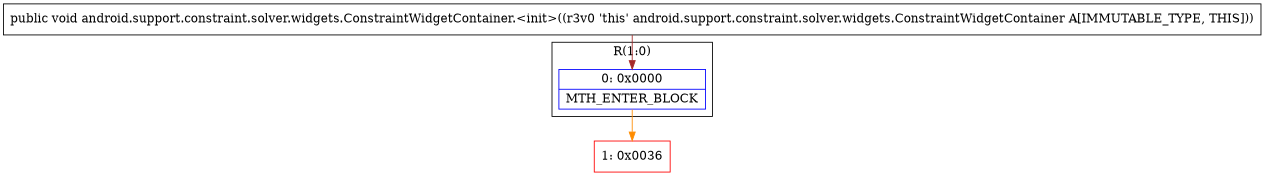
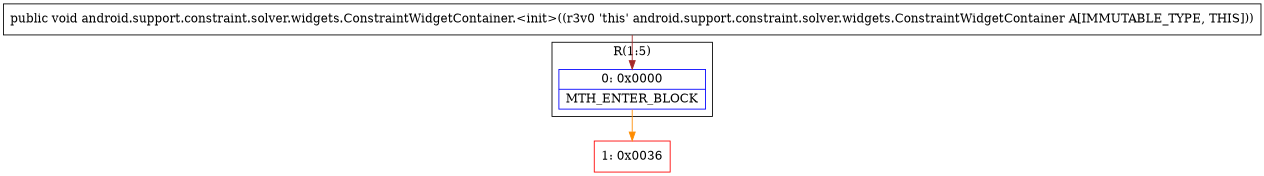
cluster "R(1:0)": label "R(1:0)" -> "R(1:5)"
